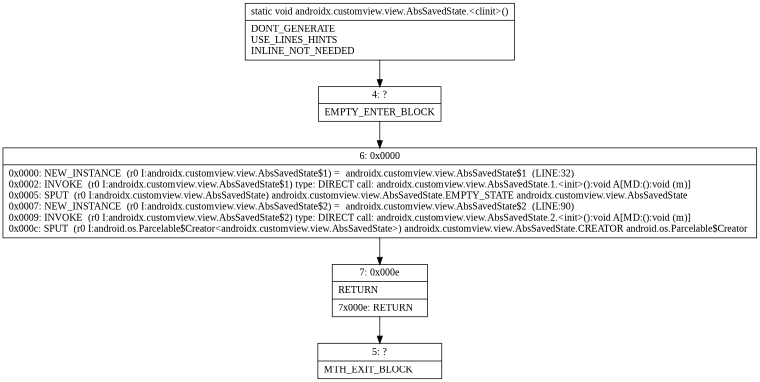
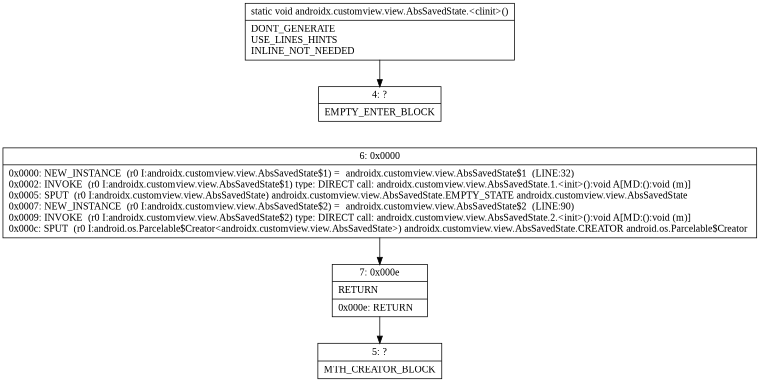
edge "4: ?" -> "6: 0x0000": removed
node "7: 0x000e": text "7x000e: RETURN" -> "0x000e: RETURN"
node "5: ?": text "MTH_EXIT_BLOCK" -> "MTH_CREATOR_BLOCK"
